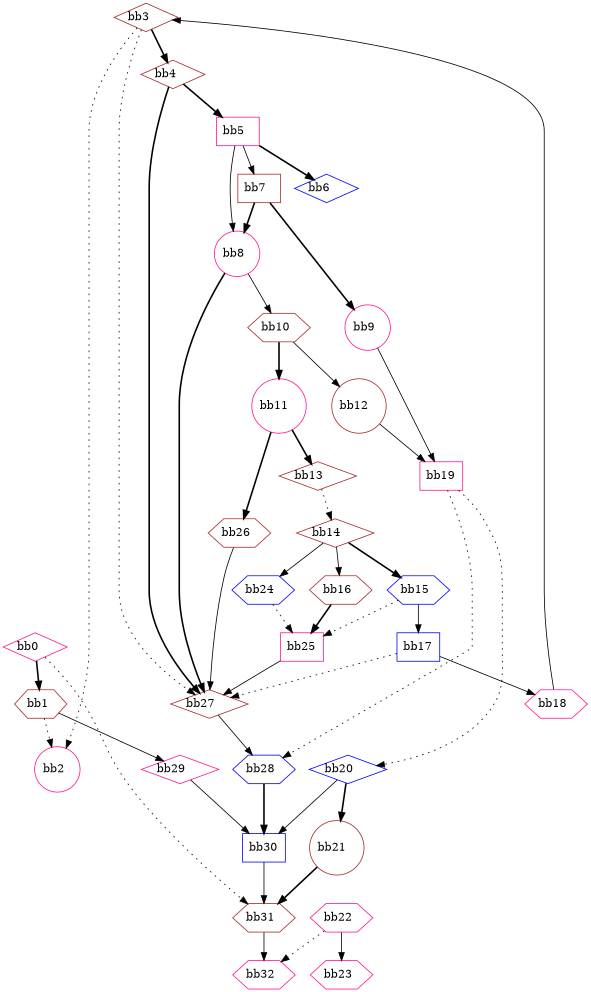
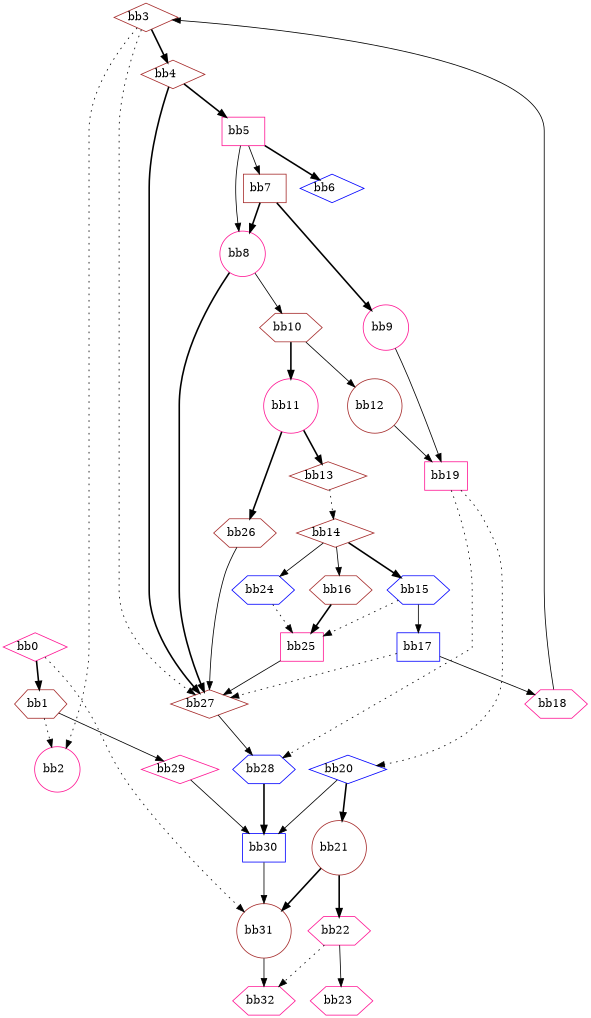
edge "bb21" -> "bb22": added
node "bb31": shape hexagon -> circle
